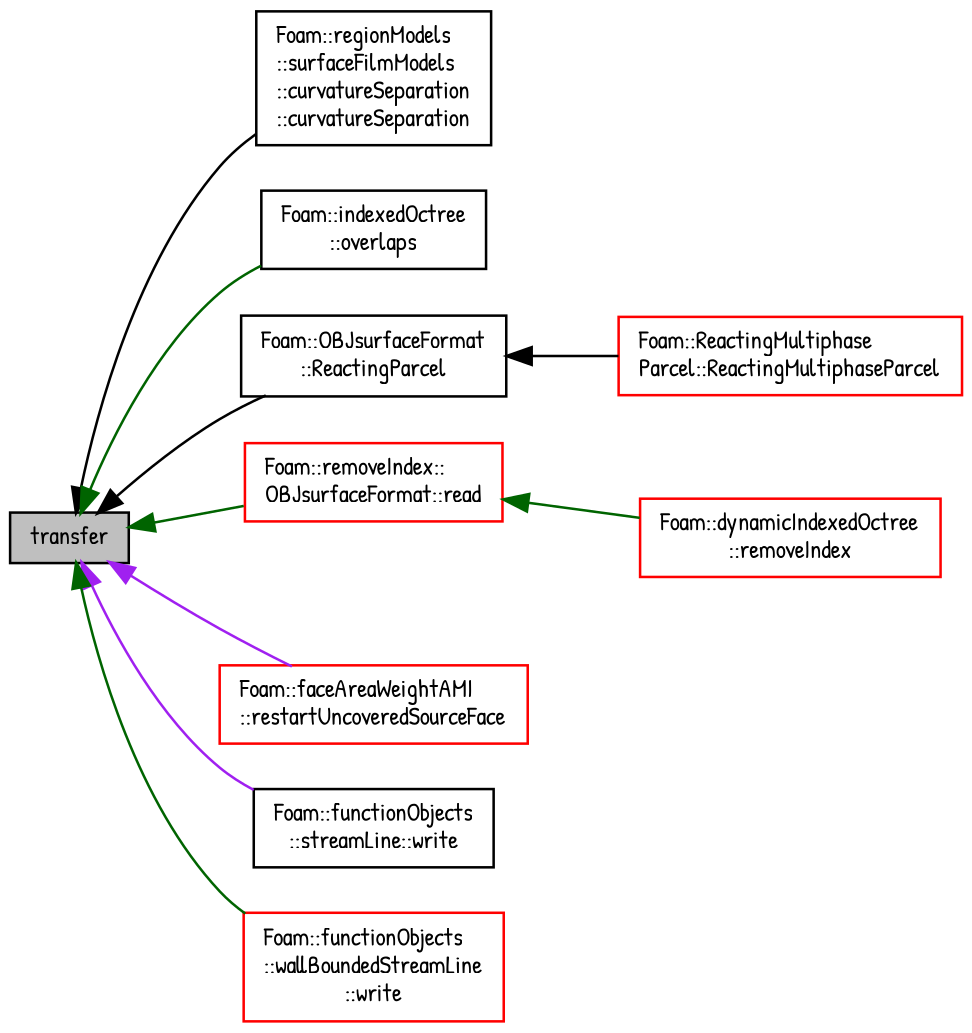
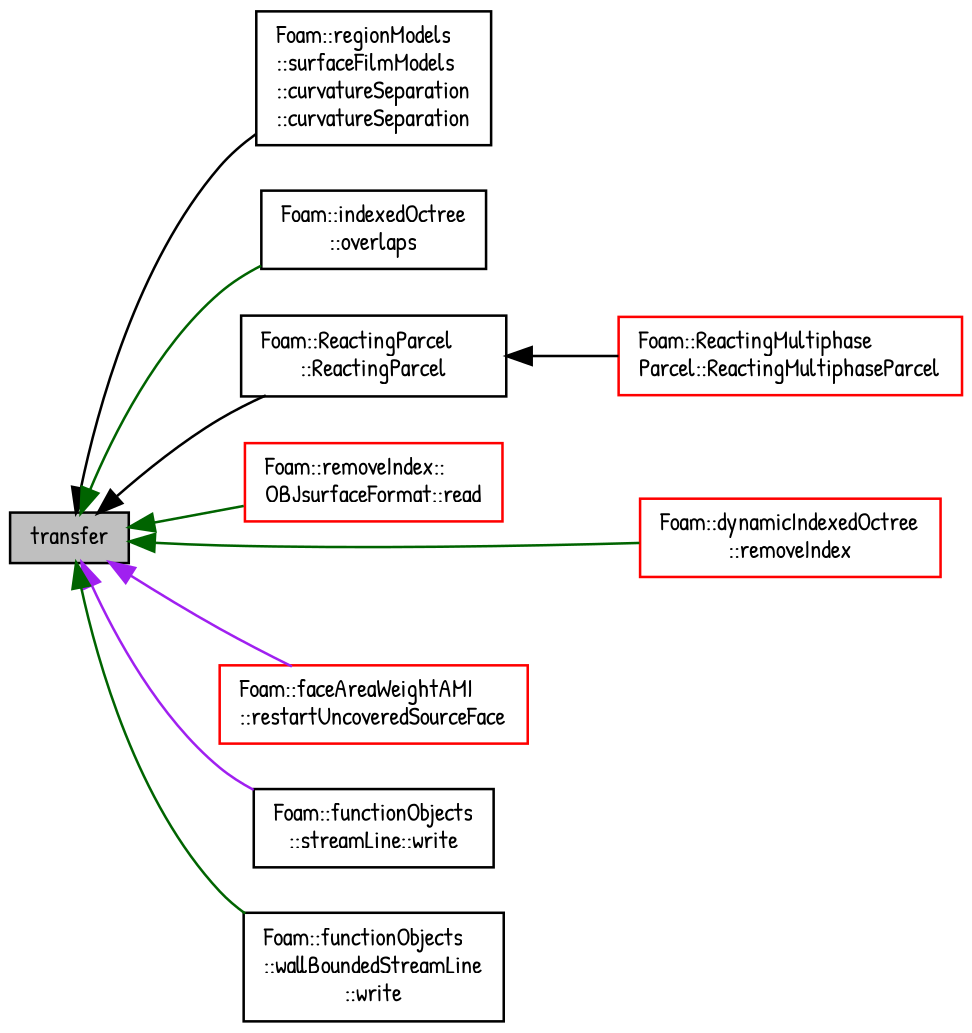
node "Foam::OBJsurfaceFormat ::ReactingParcel": label "Foam::OBJsurfaceFormat ::ReactingParcel" -> "Foam::ReactingParcel ::ReactingParcel"
edge "Foam::dynamicIndexedOctree ::removeIndex" -> "Foam::removeIndex:: OBJsurfaceFormat::read": now "Foam::dynamicIndexedOctree ::removeIndex" -> "transfer"
node "Foam::functionObjects ::wallBoundedStreamLine ::write": color red -> black
